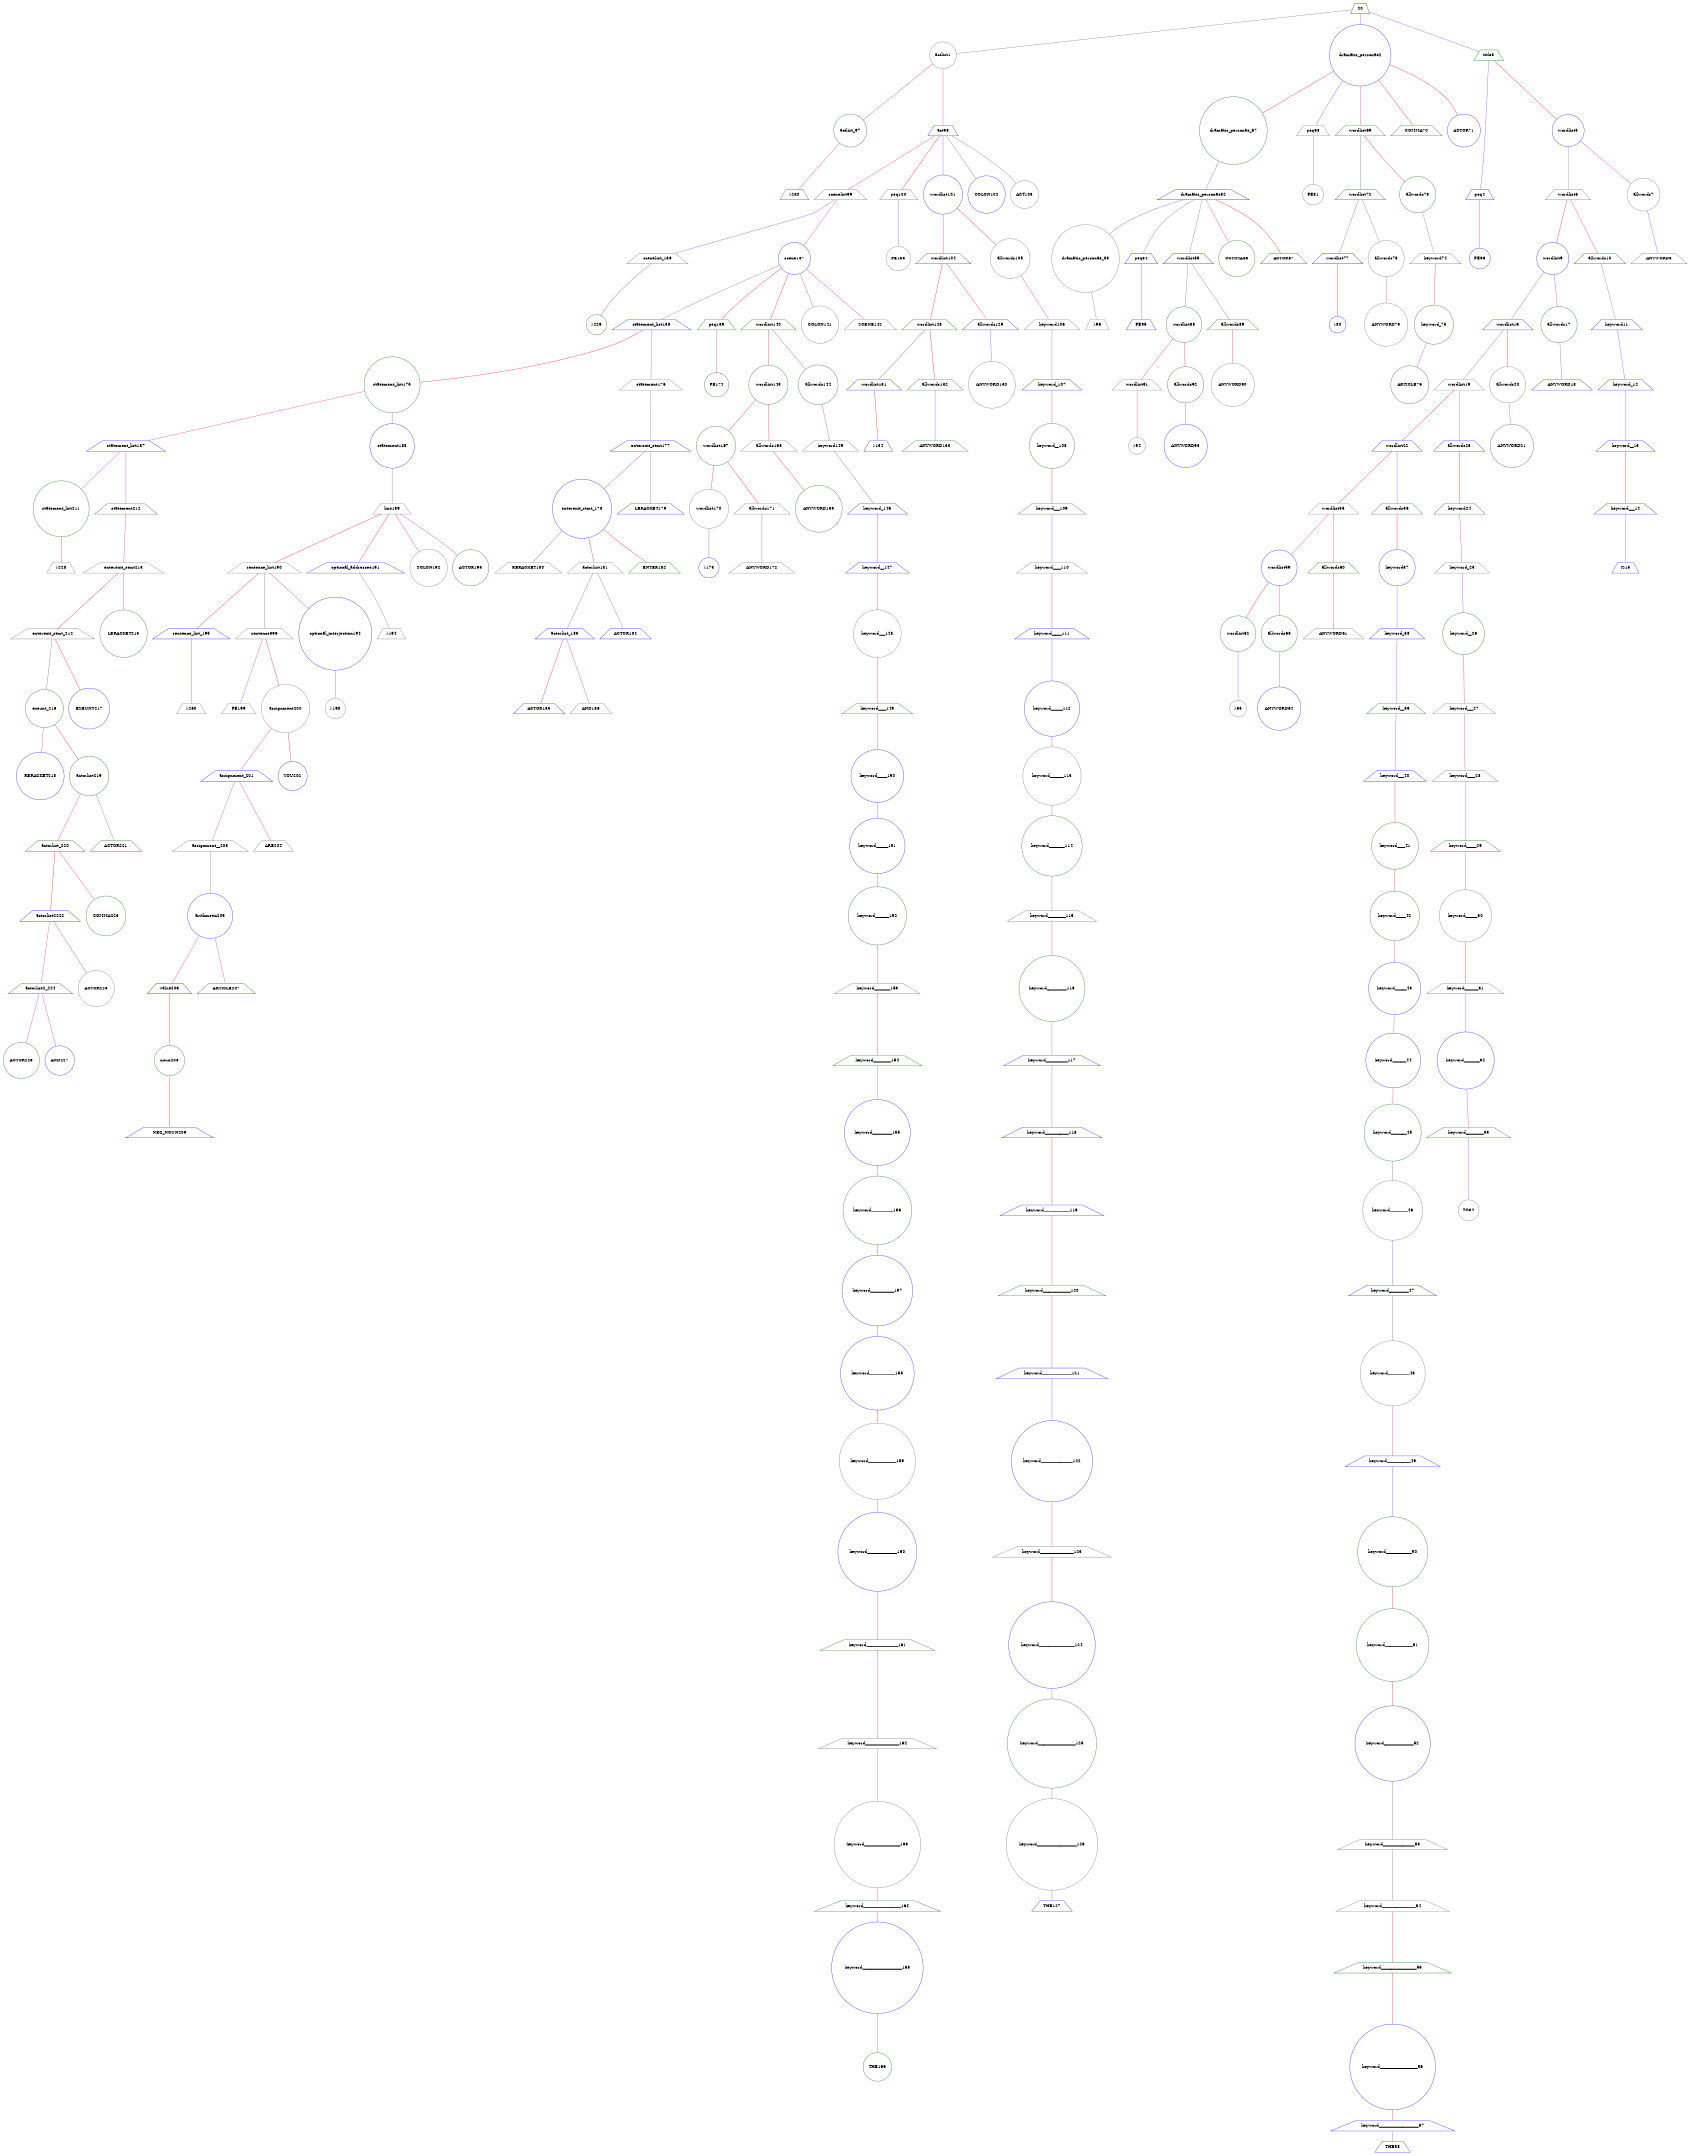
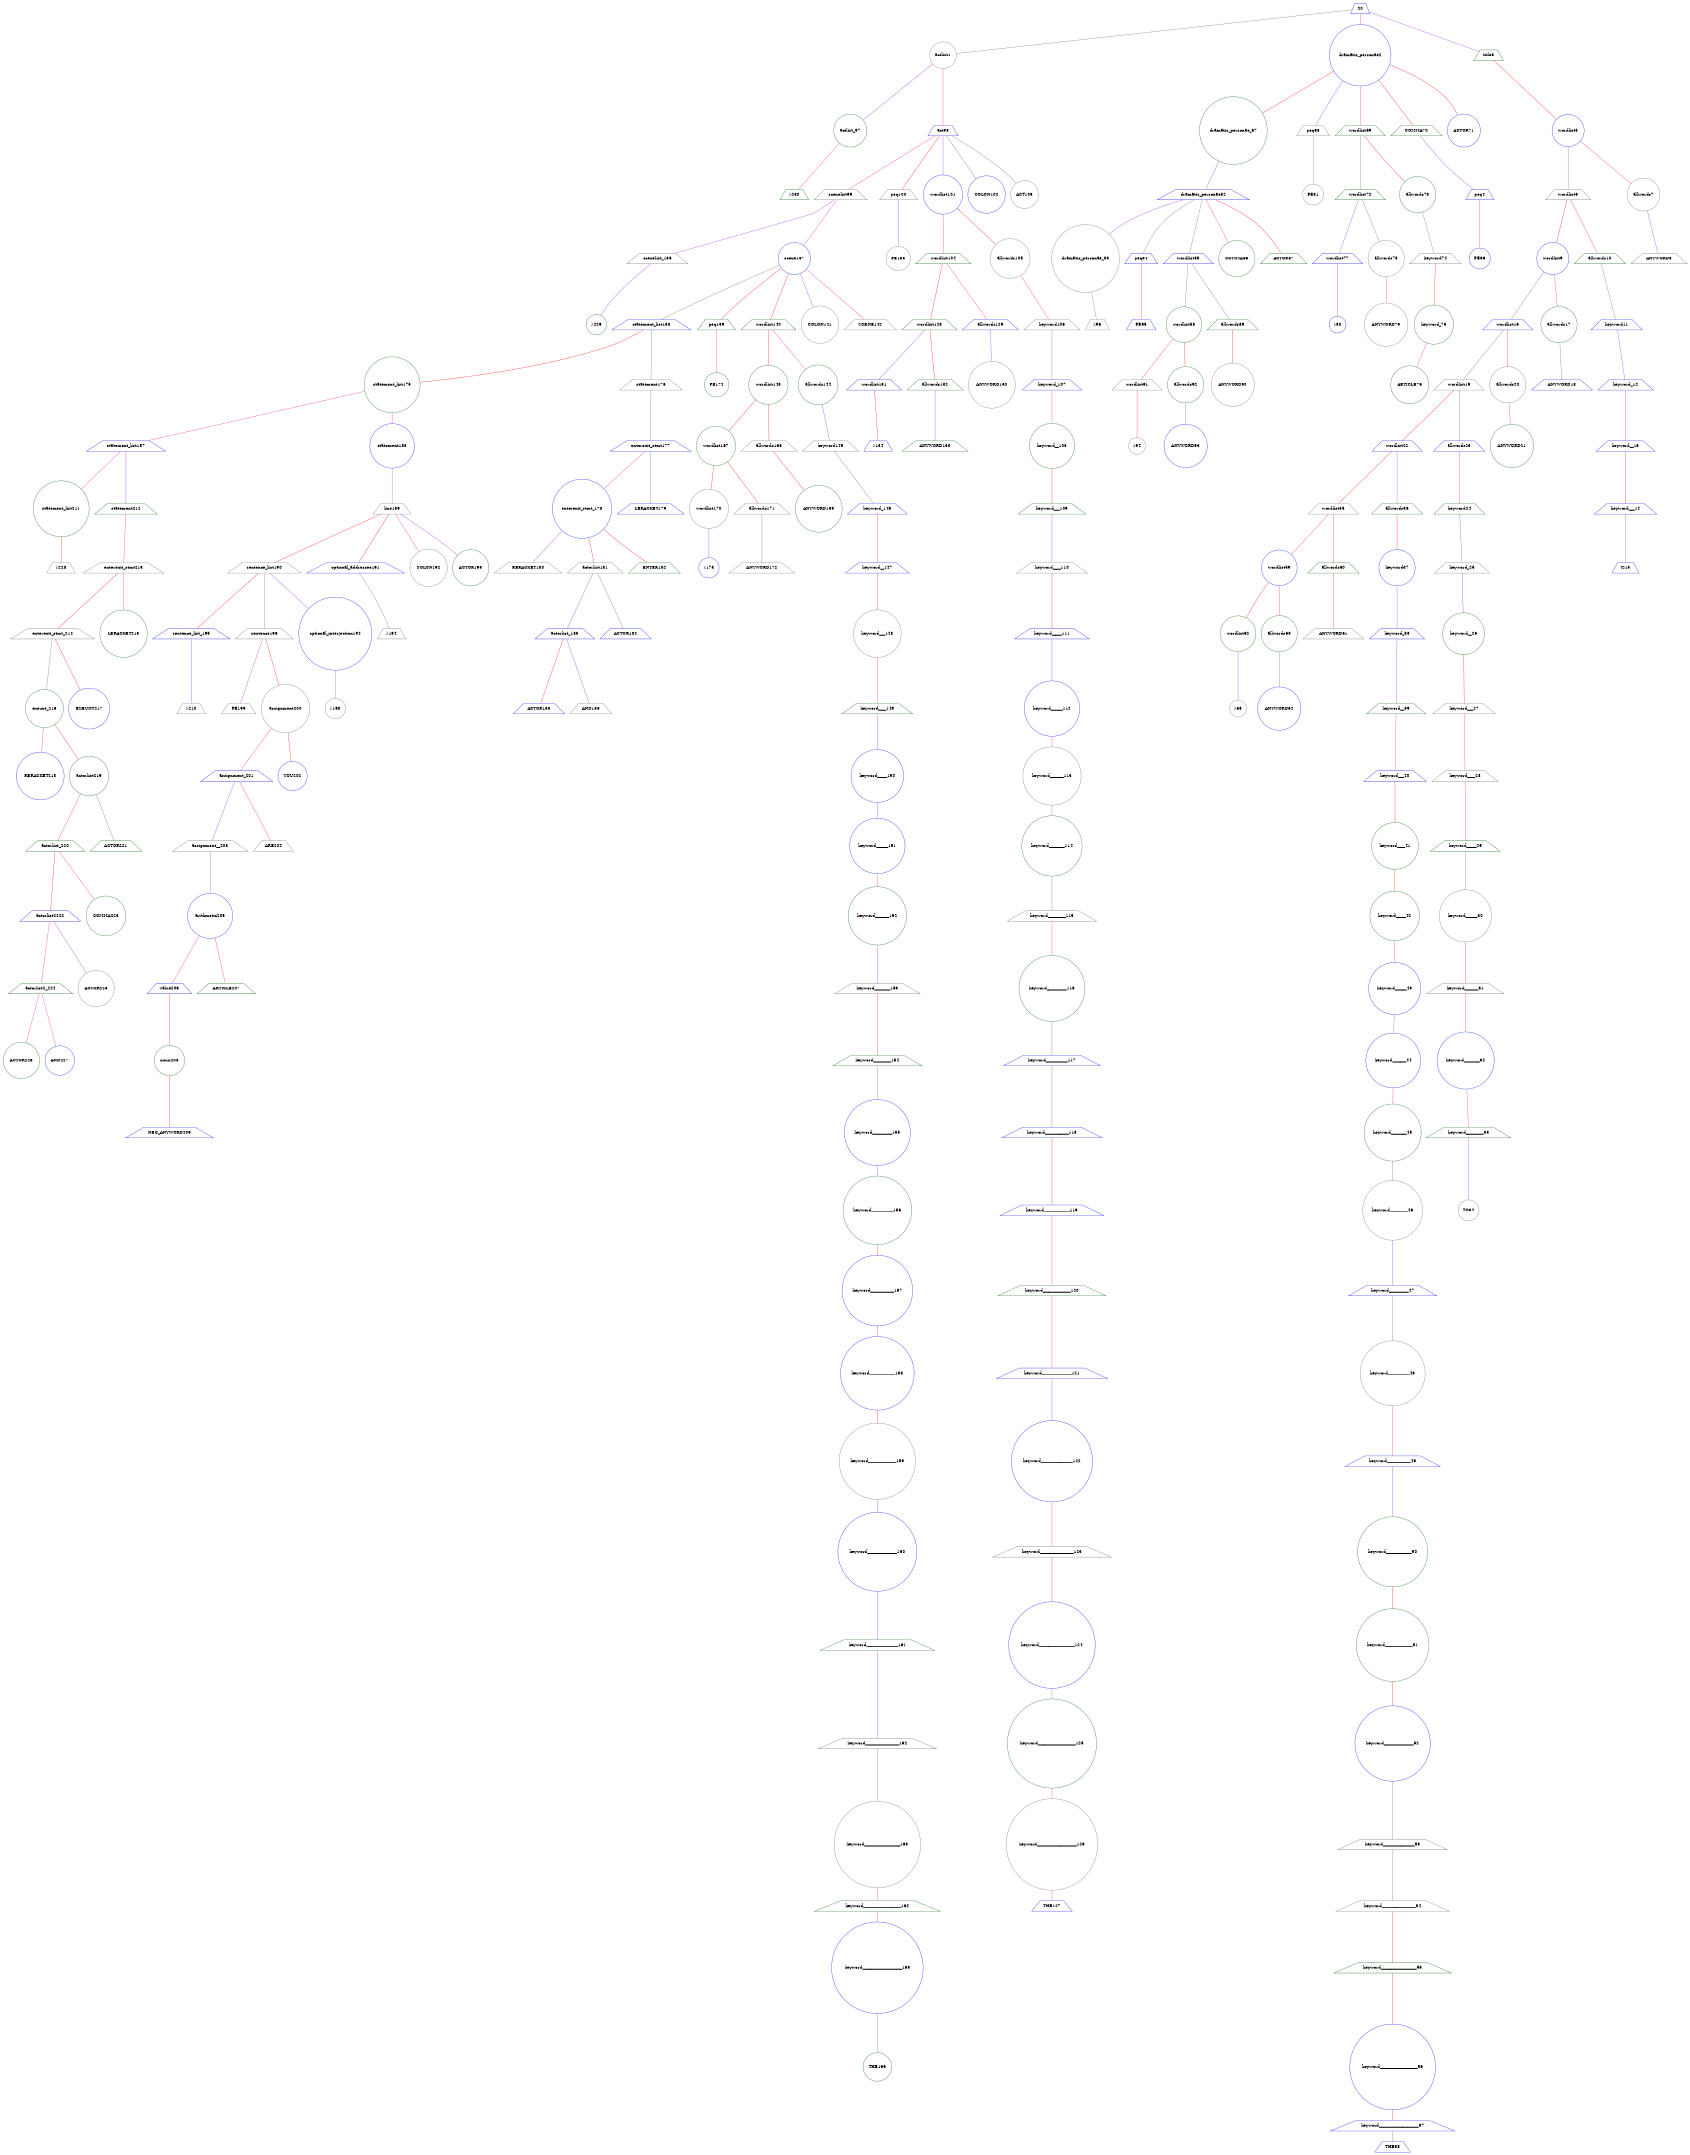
edge "title3" -- "peq4": now "COMMA70" -- "peq4"
edge "allwords23" -- "keyword24": color red -> deeppink
edge "keyword24" -- "keyword_25": color deeppink -> gray40
node "sentence396": label "sentence396" -> "sentence196"
node "λ260": label "λ260" -> "λ210"
node "NEG_NOUN209": label "NEG_NOUN209" -> "NEG_ANYWORD209"
